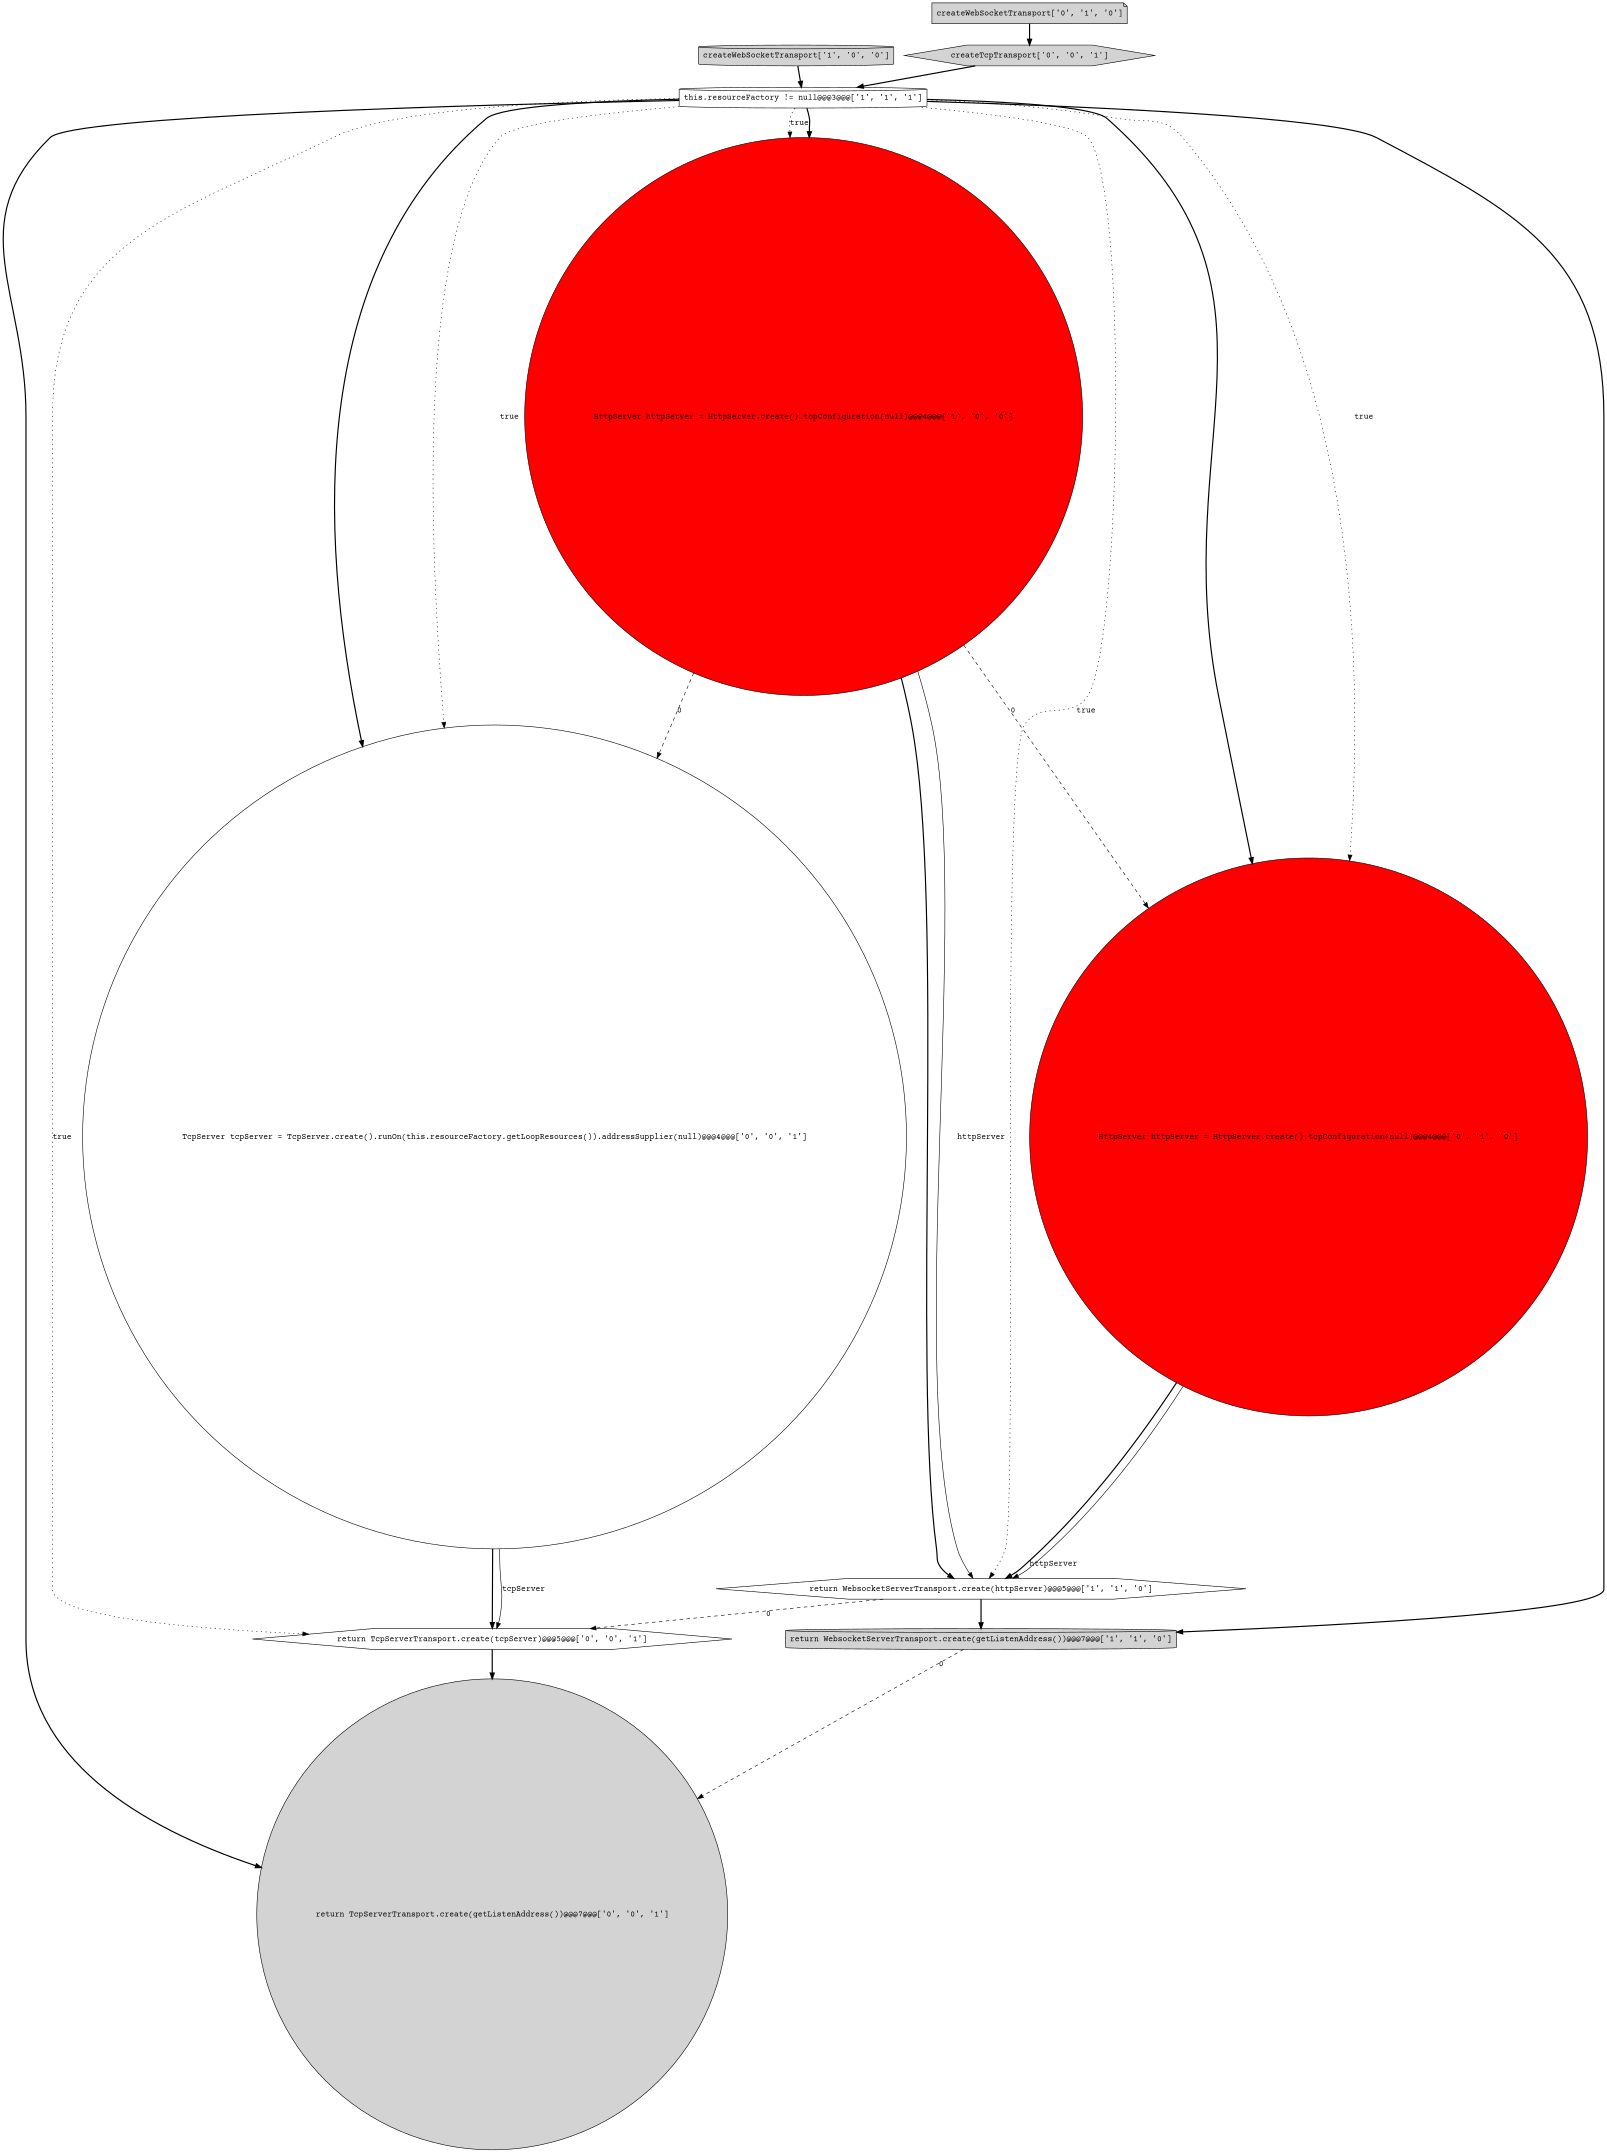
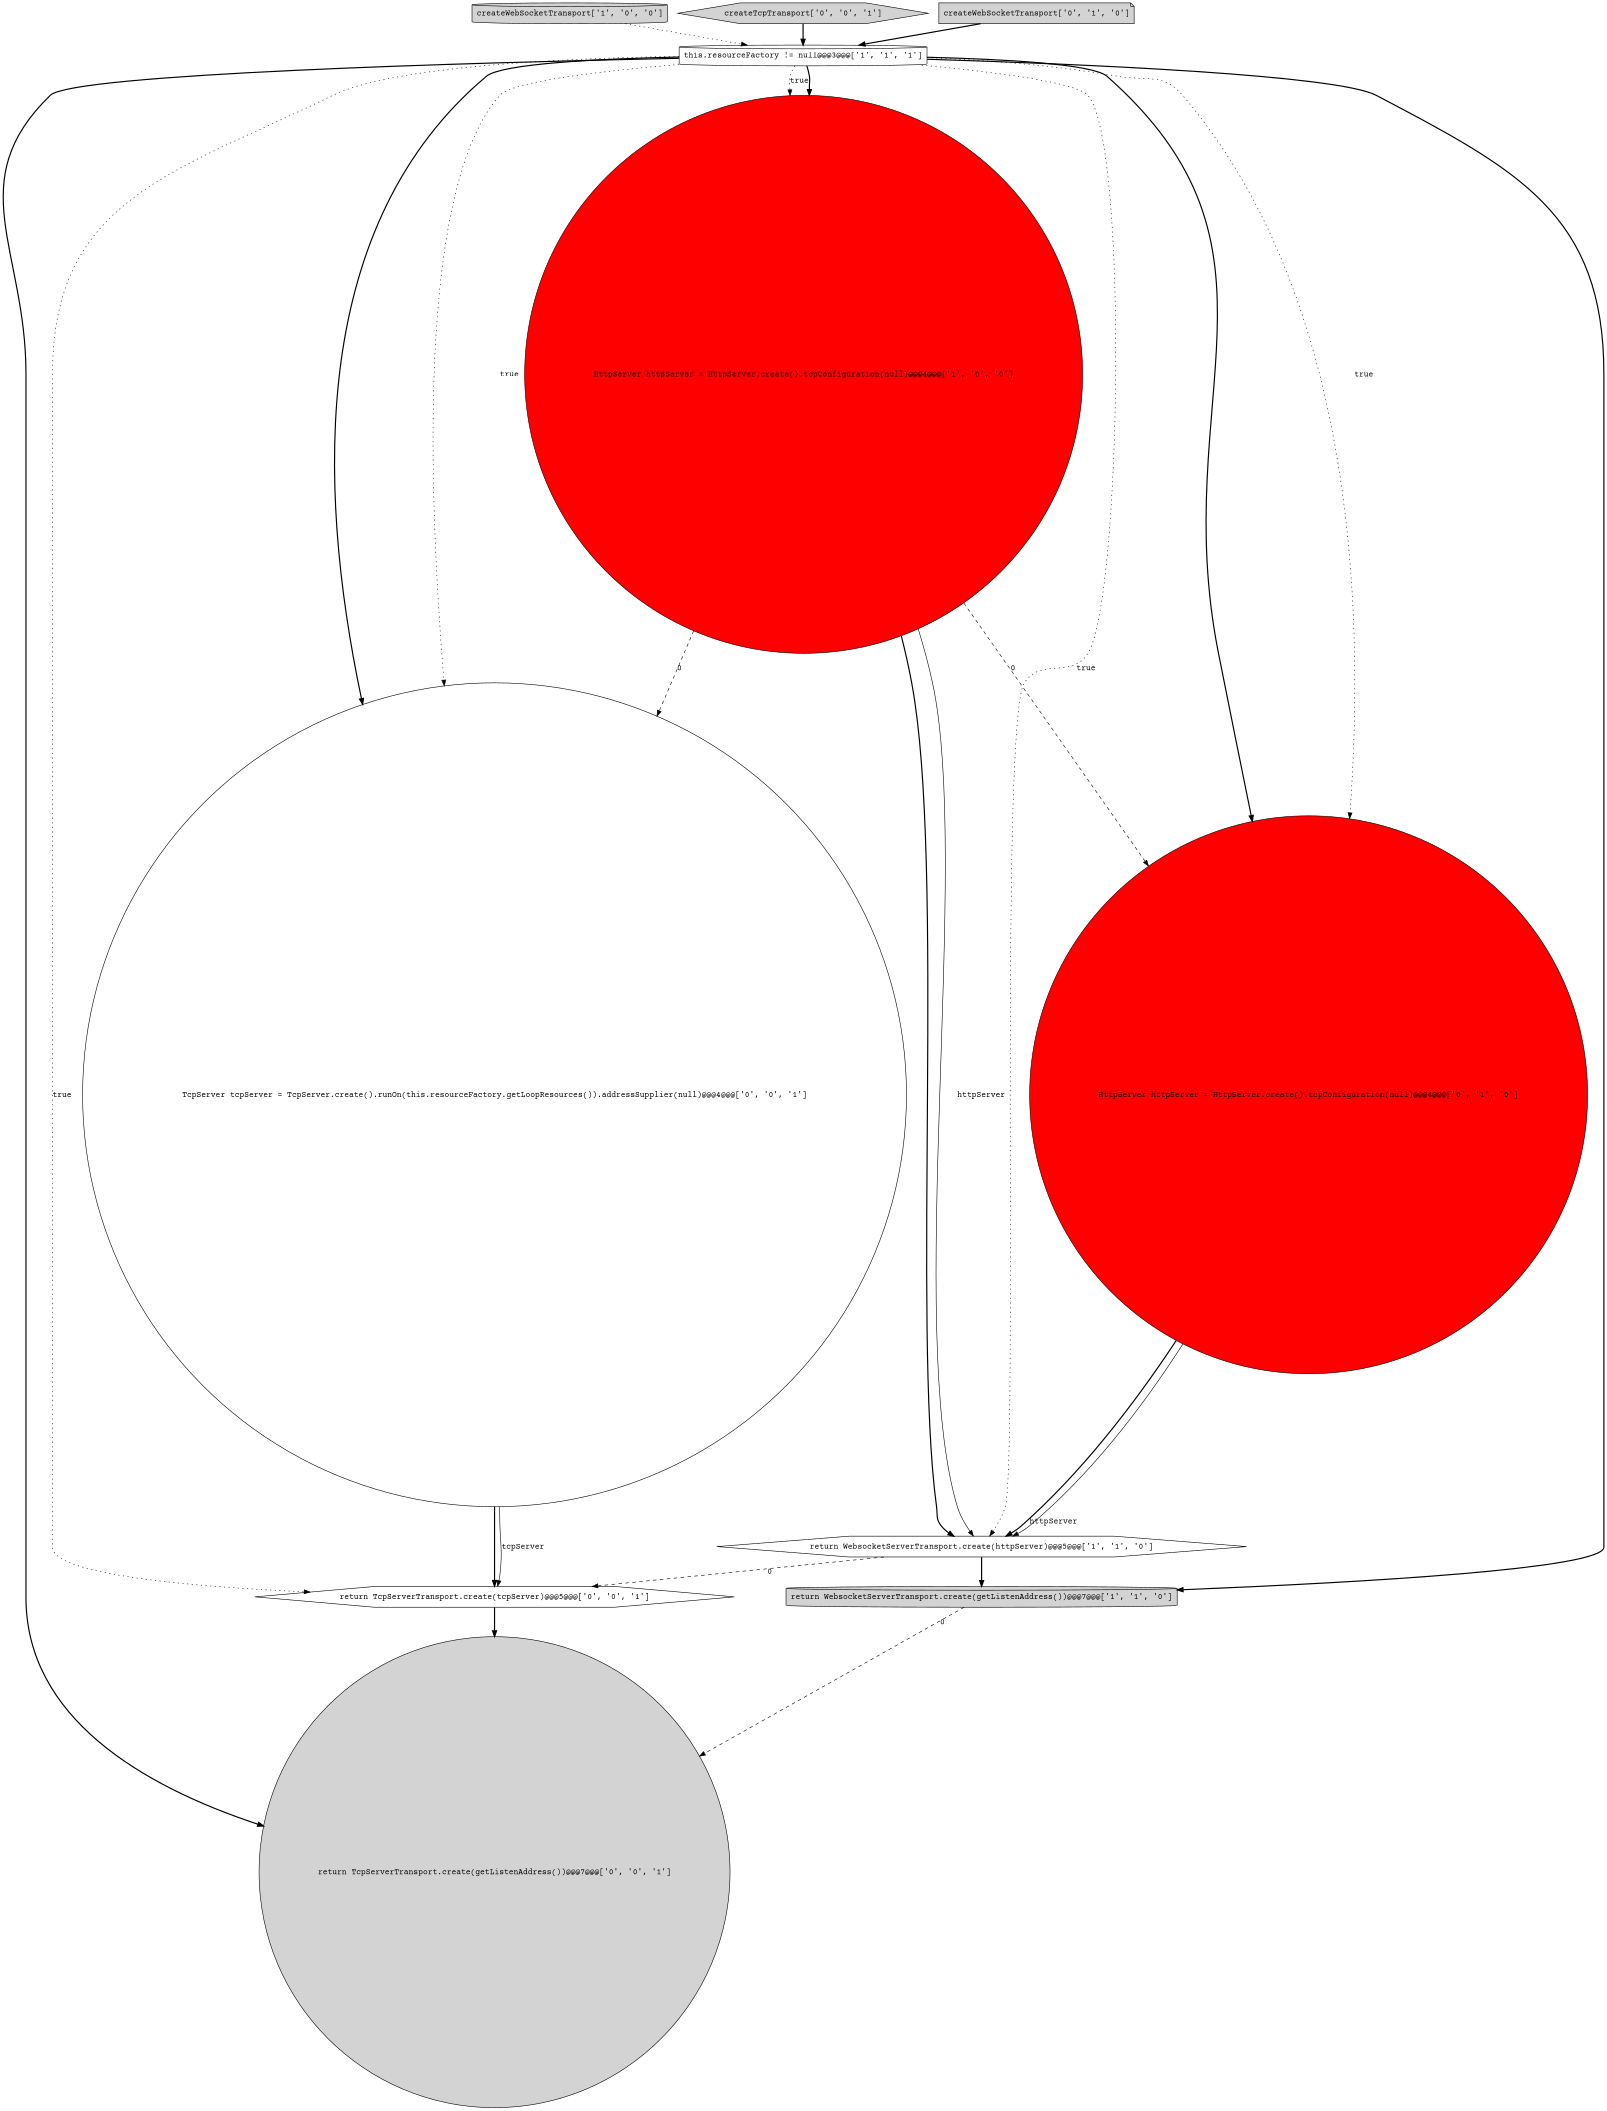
edge "createWebSocketTransport['0', '1', '0']" -> "createTcpTransport['0', '0', '1']": now "createWebSocketTransport['0', '1', '0']" -> "this.resourceFactory != null@@@3@@@['1', '1', '1']"
edge "createWebSocketTransport['1', '0', '0']" -> "this.resourceFactory != null@@@3@@@['1', '1', '1']": style bold -> dotted
